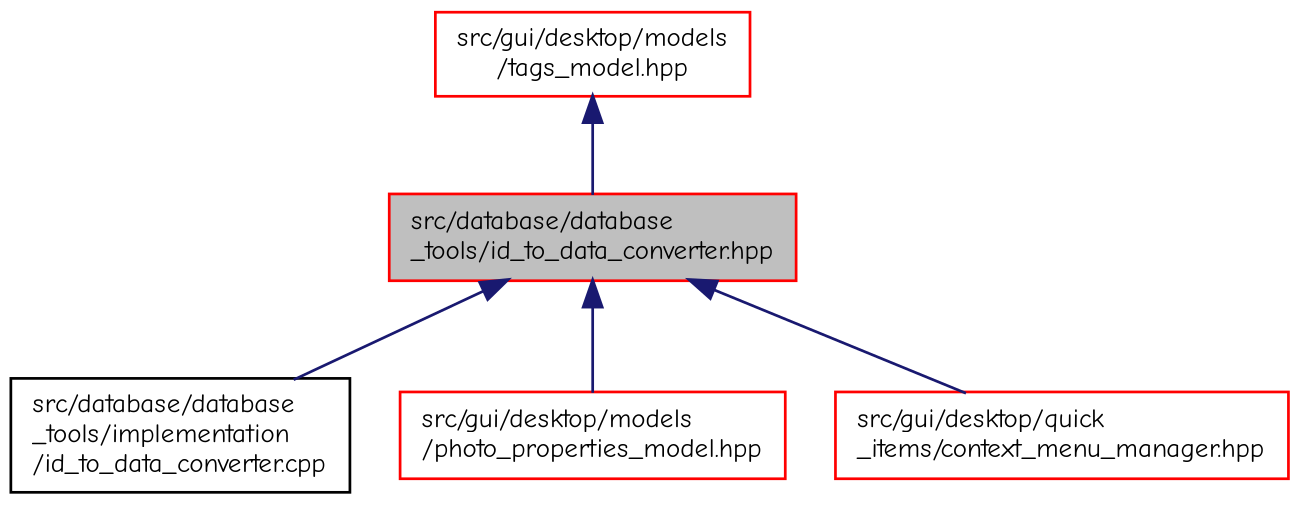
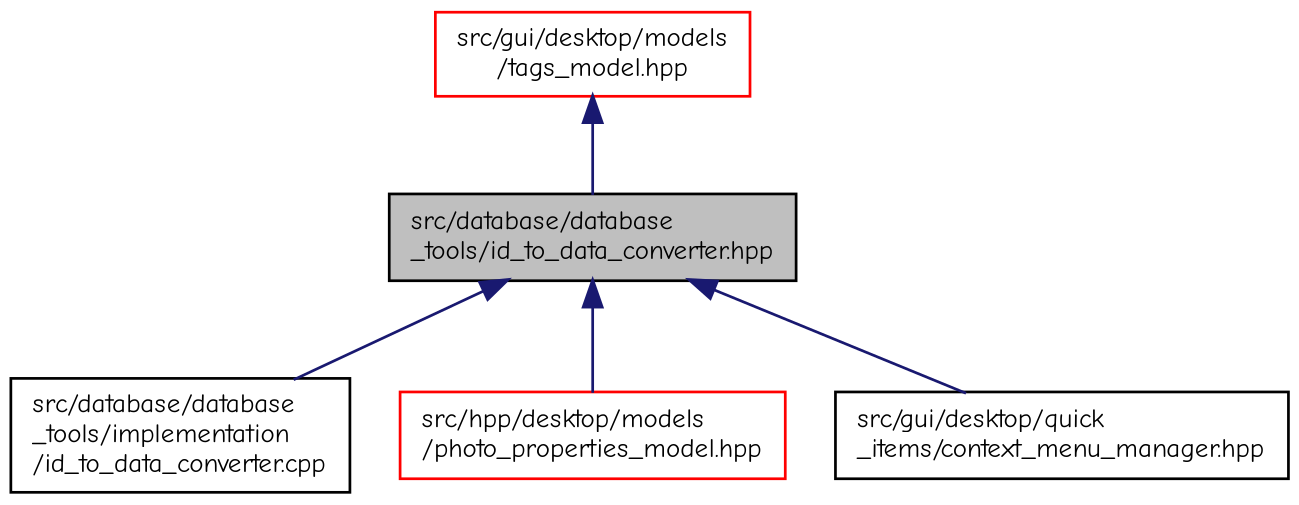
node "src/database/database _tools/id_to_data_converter.hpp": color red -> black
node "src/gui/desktop/models /photo_properties_model.hpp": label "src/gui/desktop/models /photo_properties_model.hpp" -> "src/hpp/desktop/models /photo_properties_model.hpp"
node "src/gui/desktop/quick _items/context_menu_manager.hpp": color red -> black
